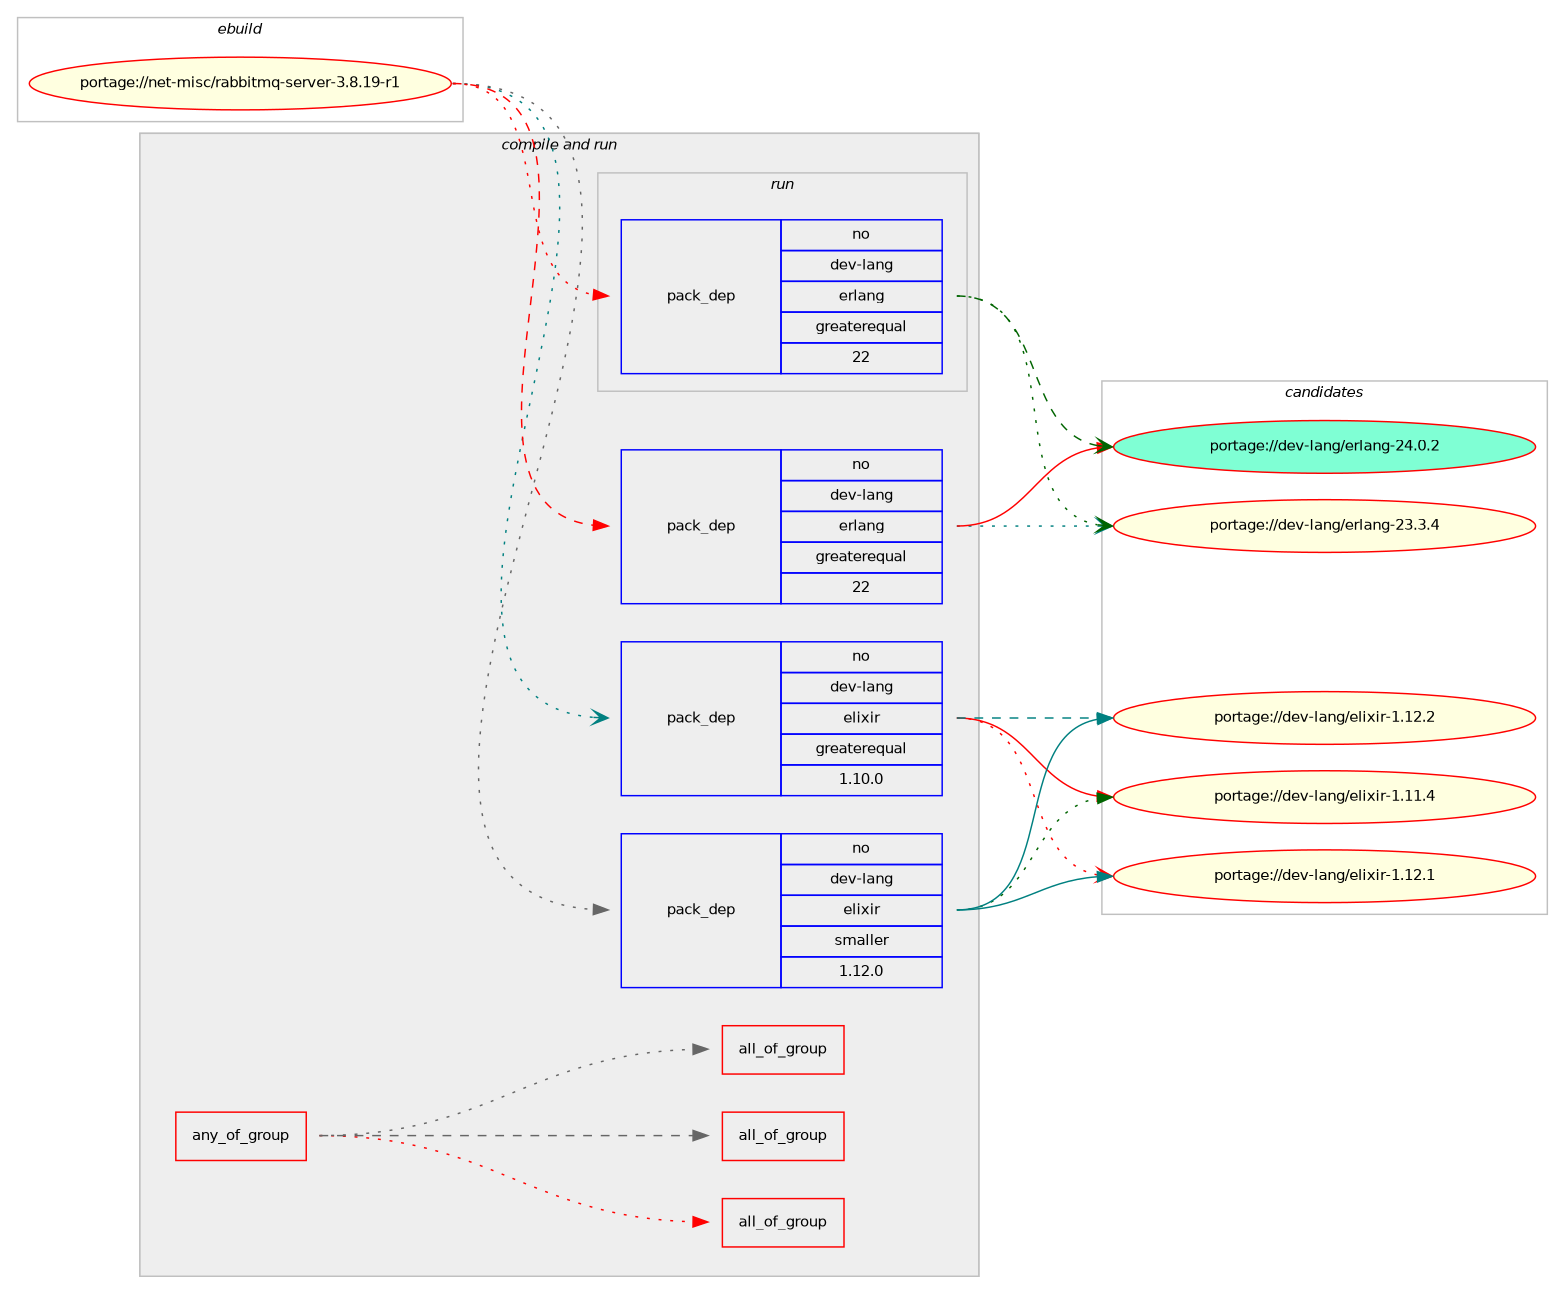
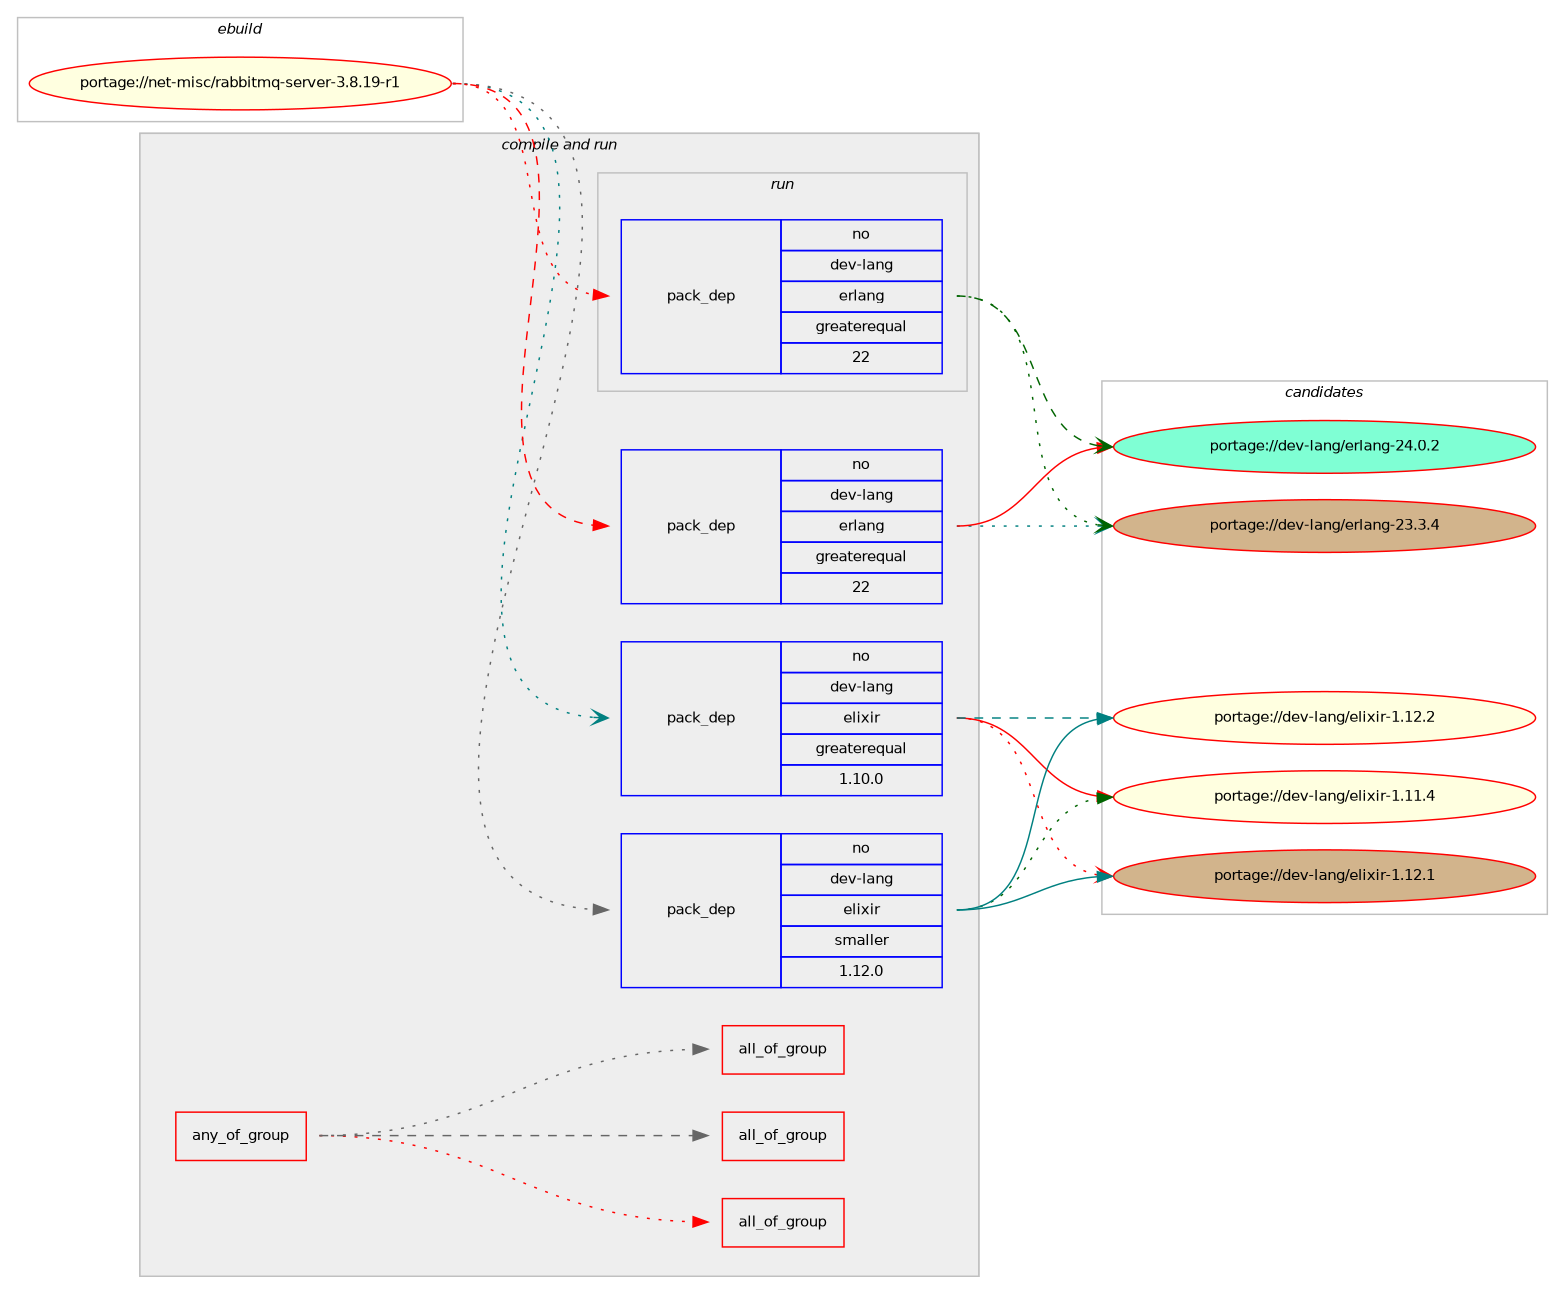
node "portage://dev-lang/erlang-23.3.4": fillcolor lightyellow -> tan
node "portage://dev-lang/elixir-1.12.1": fillcolor lightyellow -> tan
